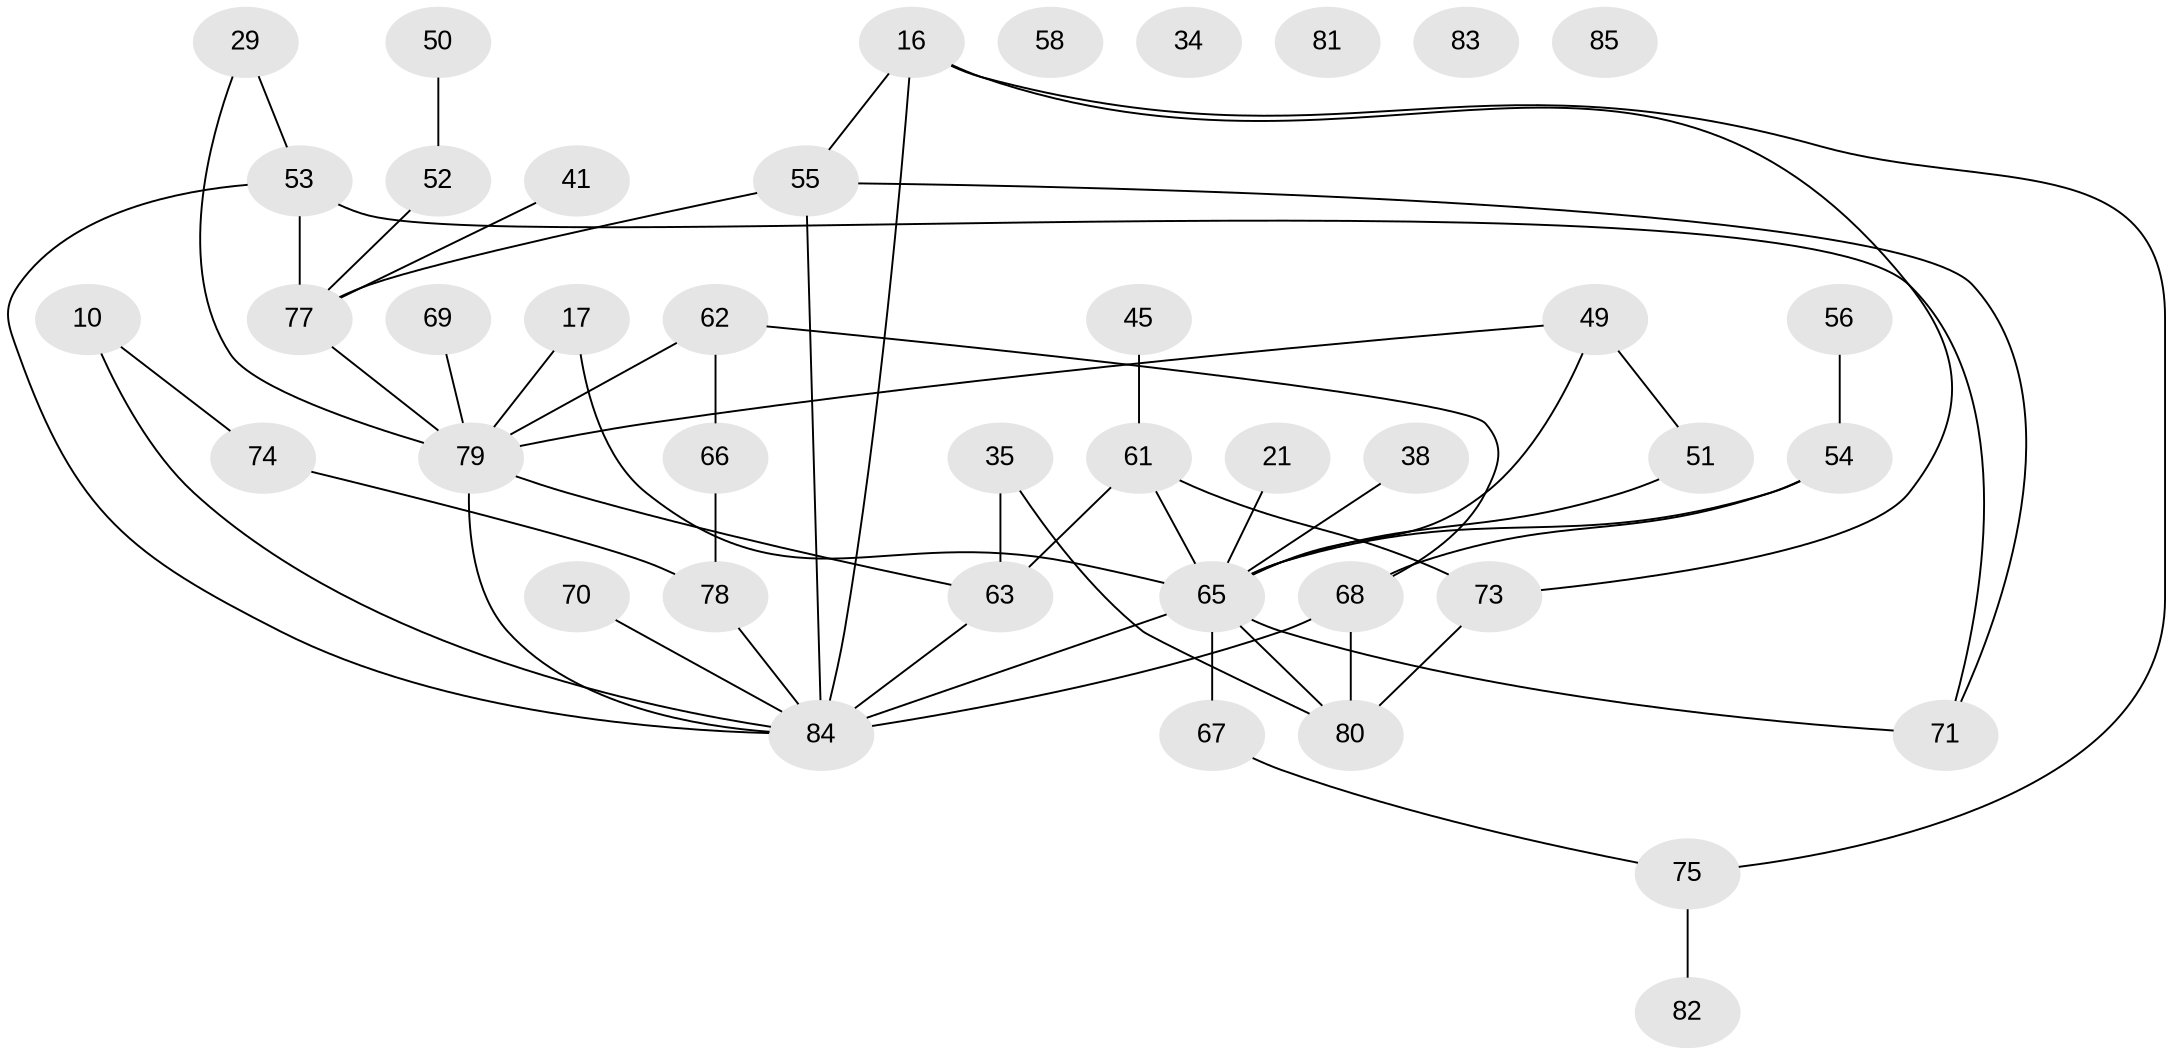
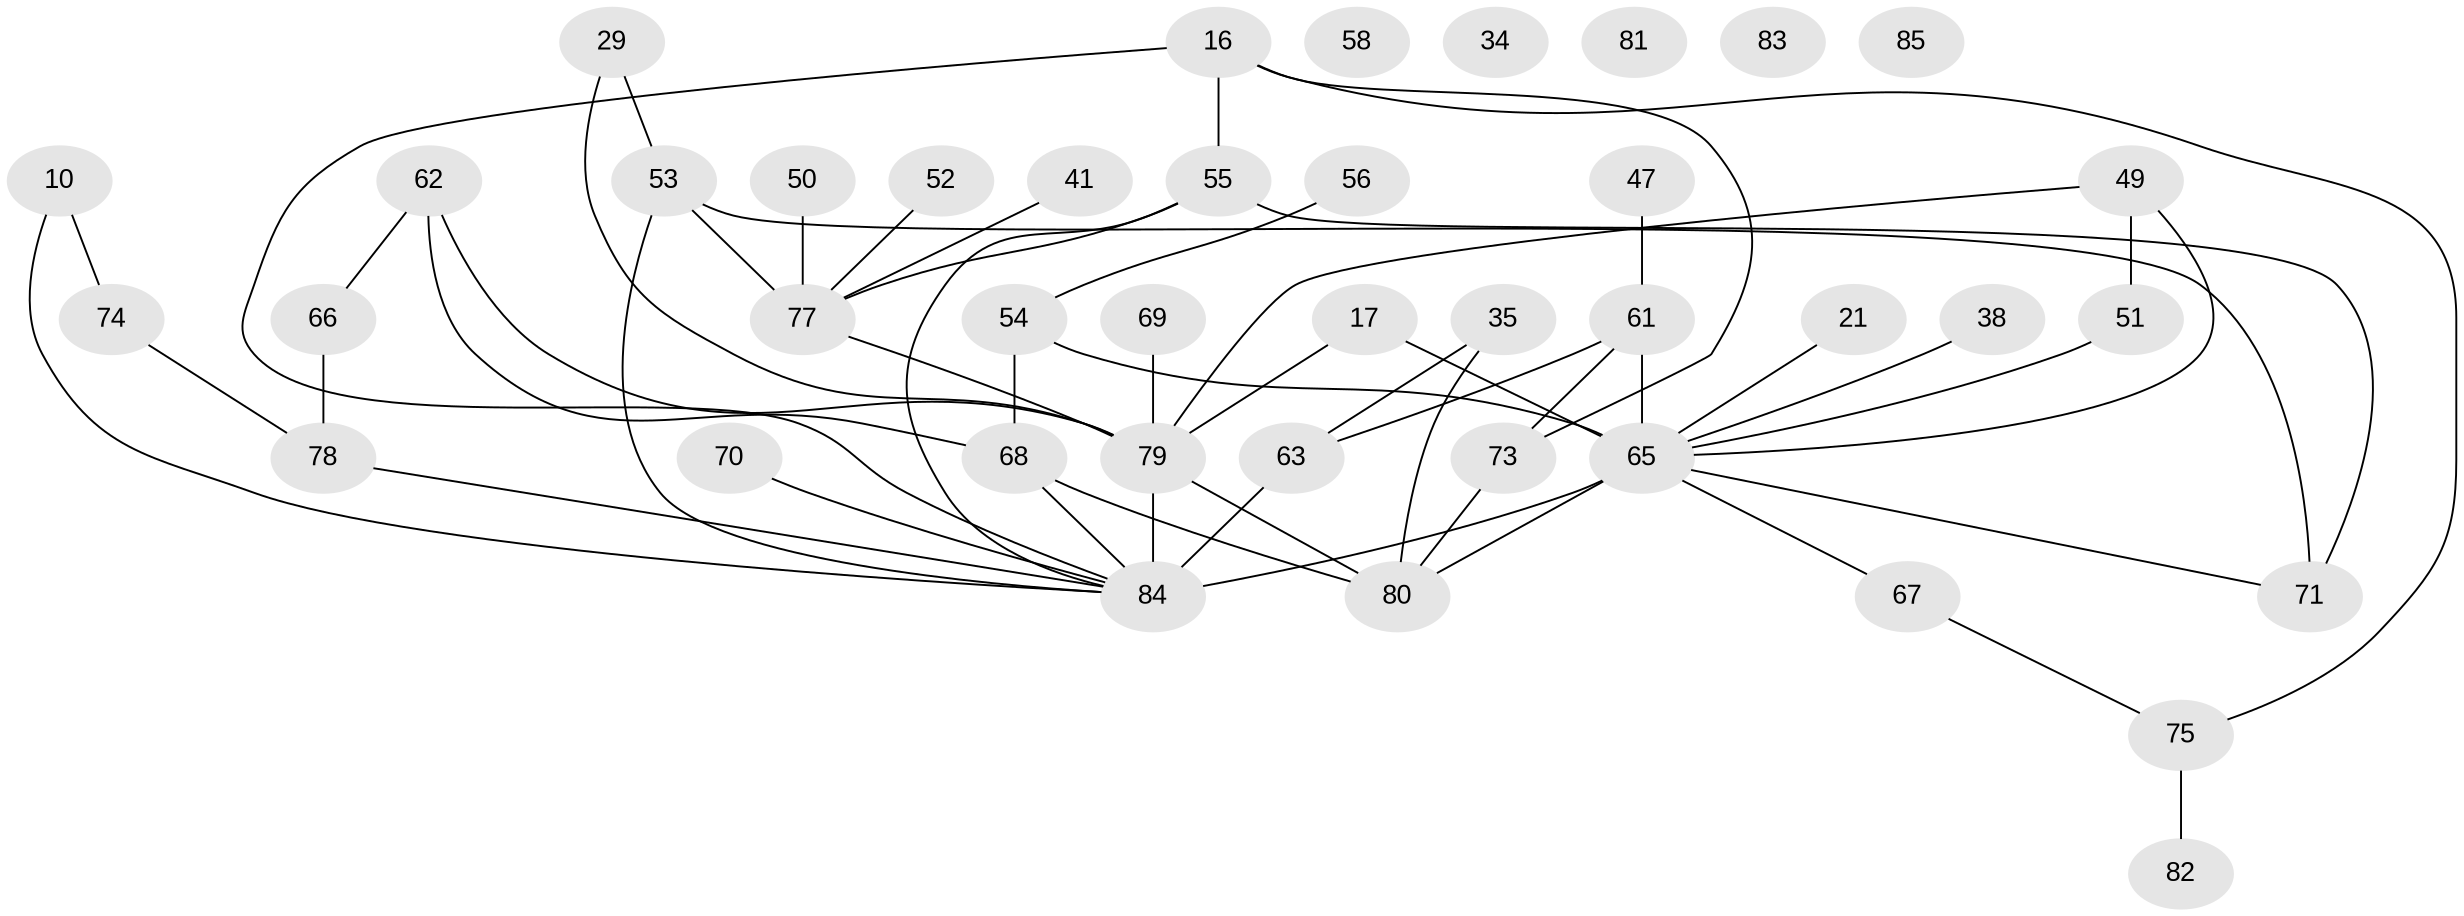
edge "50" -- "52": now "50" -- "77"
node "45": label "45" -> "47"
edge "79" -- "63": now "79" -- "80"
